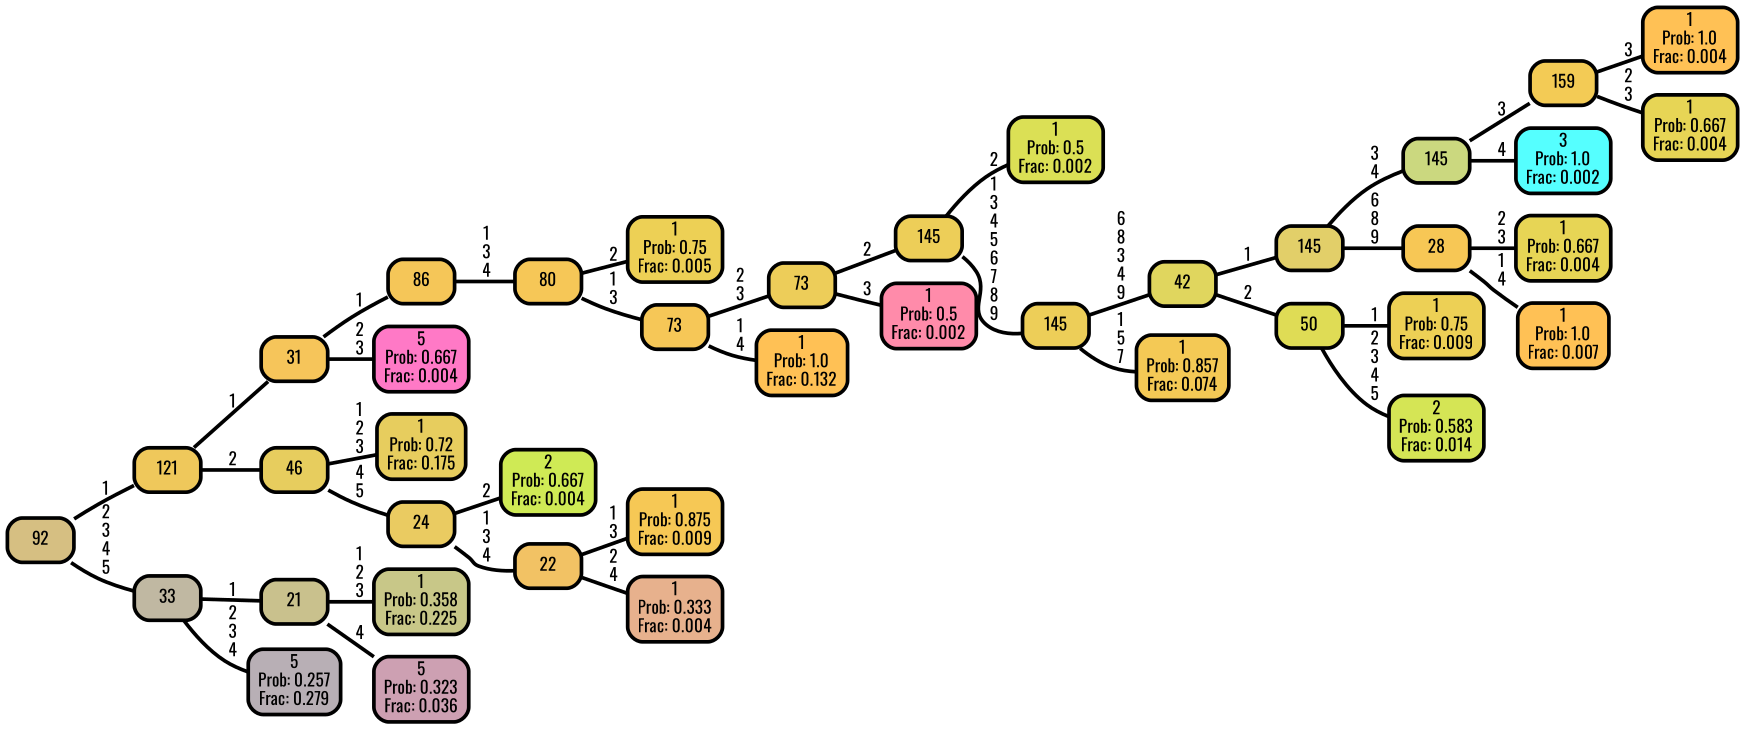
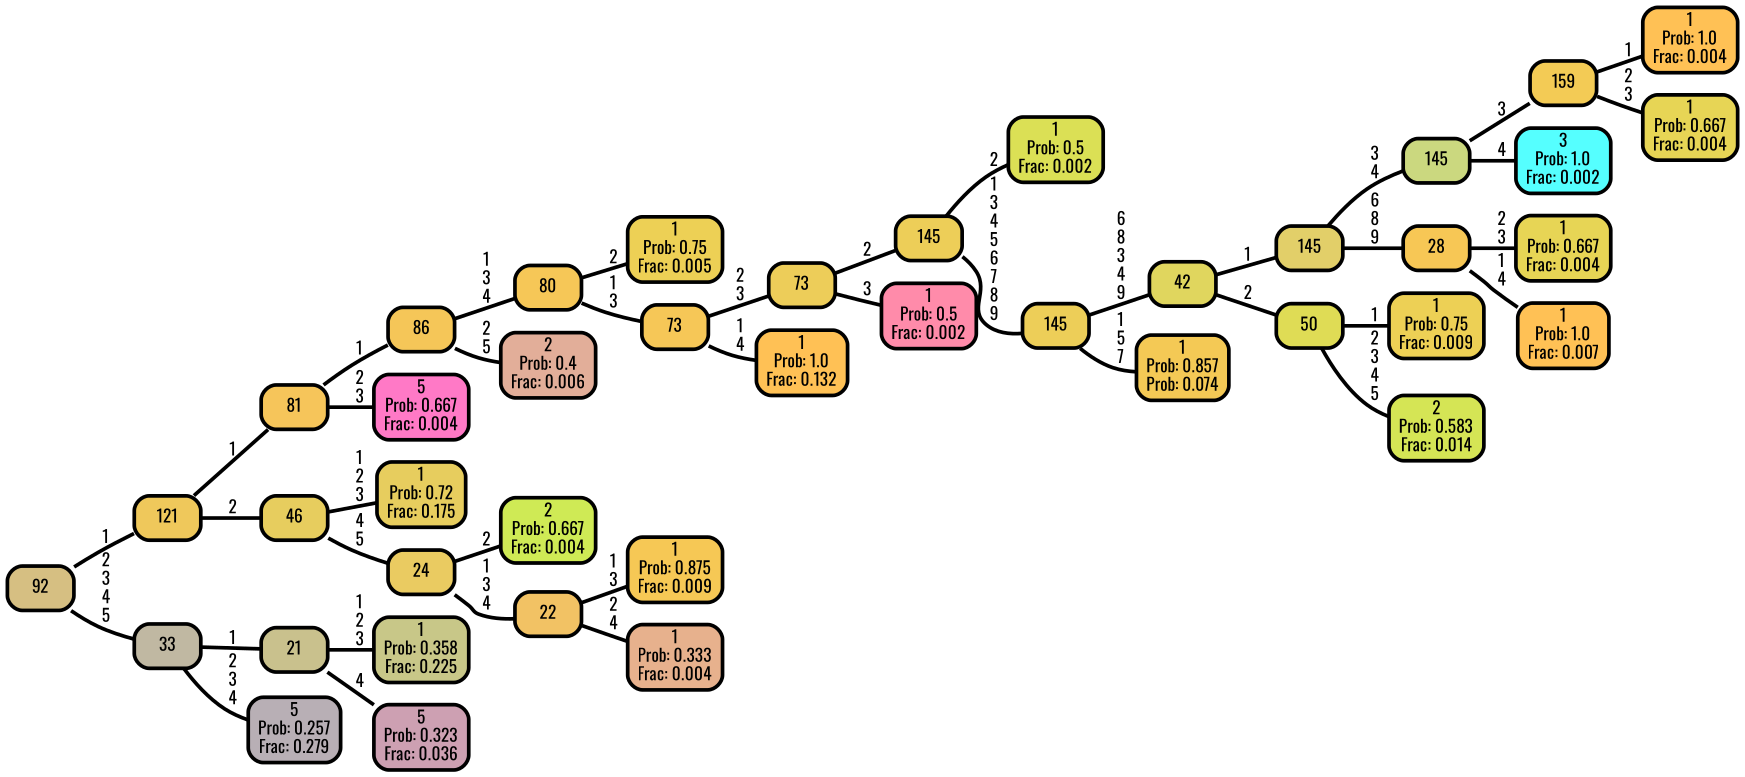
edge "1 Prob: 1.0 Frac: 0.004" -- "159": label " 3" -> " 1"
node "31": label "31" -> "81"
node "2 Prob: 0.4 Frac: 0.006": added
node "1 Prob: 0.857 Frac: 0.074": label "1 Prob: 0.857 Frac: 0.074" -> "1 Prob: 0.857 Prob: 0.074"
